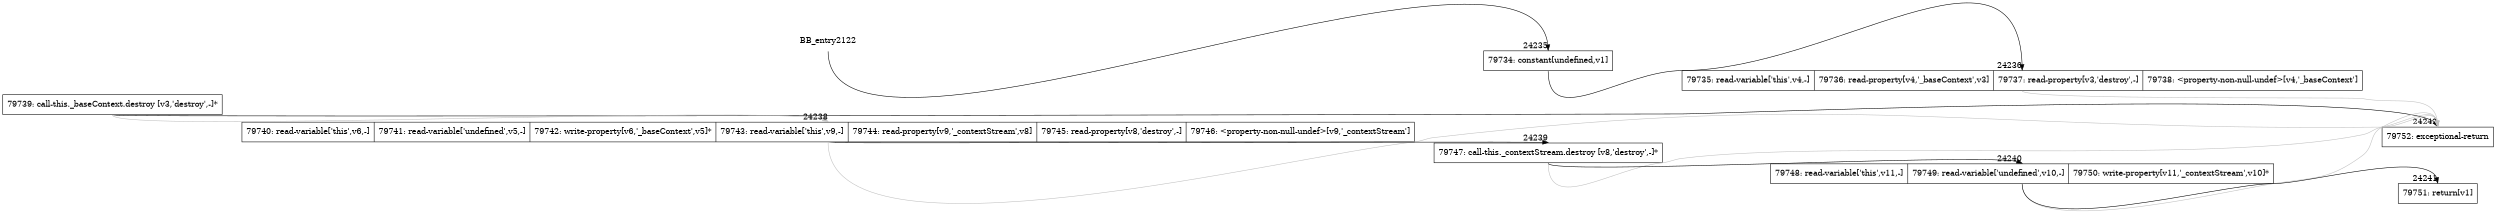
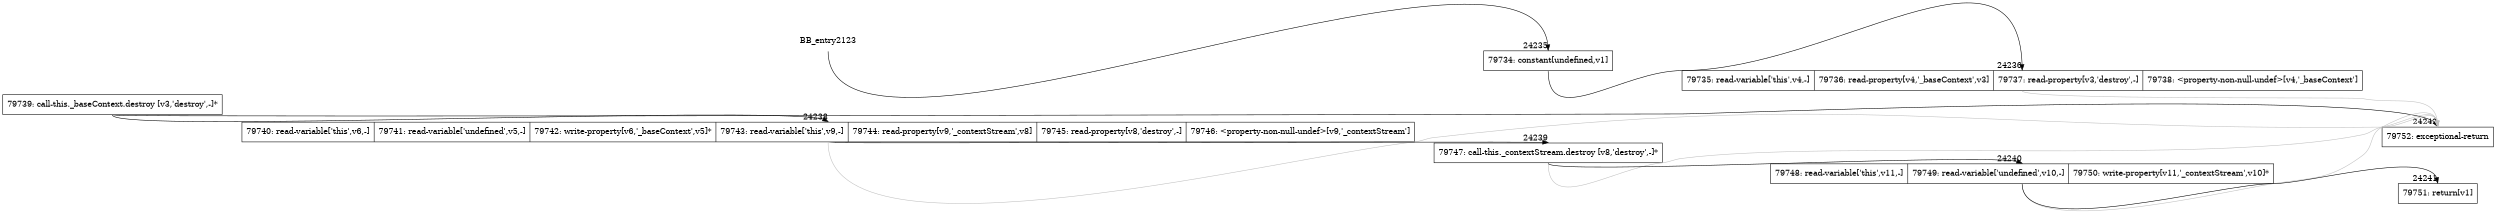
node "BB_entry2122": label "BB_entry2122" -> "BB_entry2123"
edge "79739: call-this._baseContext.destroy [v3,'destroy',-]*" -> "79740: read-variable['this',v6,-]": color gray -> black
